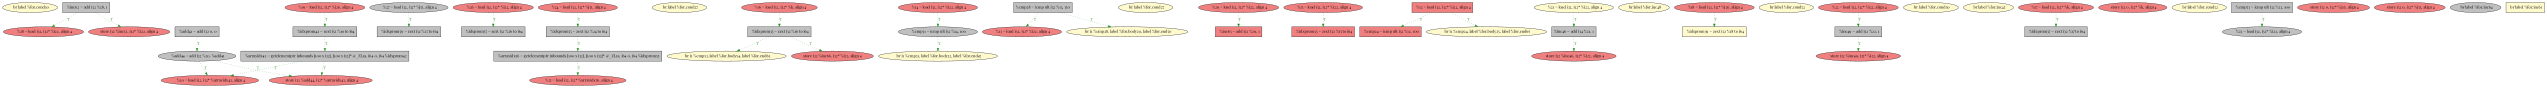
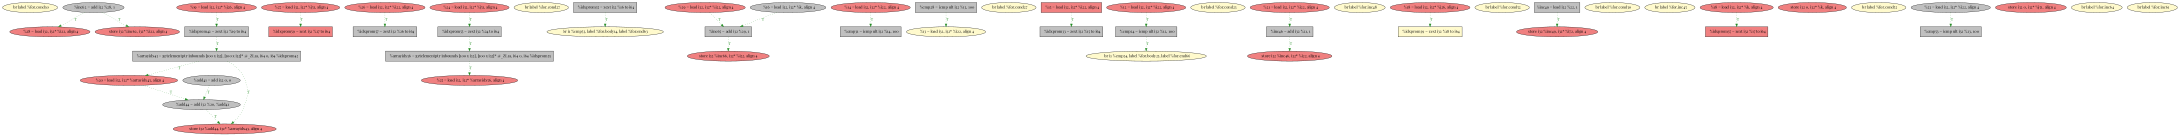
node "%inc62 = add i32 %28, 1": shape box -> ellipse
node "%27 = load i32, i32* %j51, align 4": fillcolor grey -> lightcoral
node "%16 = load i32, i32* %k, align 4": fillcolor lightcoral -> grey
node "%cmp28 = icmp ult i32 %13, 150": label "%cmp28 = icmp ult i32 %13, 150" -> "%cmp28 = icmp ult i32 %13, 100"
node "br label %for.cond23": added
node "%15 = load i32, i32* %i22, align 4": shape ellipse -> box
node "%12 = load i32, i32* %i22, align 4": shape box -> ellipse
node "%21 = load i32, i32* %i22, align 4": fillcolor lemonchiffon -> lightcoral
node "%22 = load i32, i32* %i22, align 4": removed
node "%17 = load i32, i32* %k, align 4": label "%17 = load i32, i32* %k, align 4" -> "%18 = load i32, i32* %k, align 4"
node "store i32 0, i32* %j26, align 4": removed
node "br label %for.inc64": fillcolor grey -> lemonchiffon
node "br label %for.inc61": shape box -> ellipse
edge "%16 = load i32, i32* %k, align 4" -> "%idxprom35 = zext i32 %16 to i64": now "%16 = load i32, i32* %k, align 4" -> "%inc65 = add i32 %29, 1"
edge "%cmp53 = icmp ult i32 %23, 100" -> "%23 = load i32, i32* %i22, align 4": reversed
edge "%12 = load i32, i32* %i22, align 4" -> "br i1 %cmp24, label %for.body25, label %for.end66": now "%cmp24 = icmp ult i32 %12, 100" -> "br i1 %cmp24, label %for.body25, label %for.end66"
node "store i32 %inc52, i32* %i22, align 4": label "store i32 %inc52, i32* %i22, align 4" -> "store i32 %inc62, i32* %i22, align 4"
node "%add41 = add i32 0, 0": shape box -> ellipse
node "%idxprom59 = zext i32 %27 to i64": fillcolor grey -> lightcoral
node "%cmp31 = icmp ult i32 %14, 100": shape ellipse -> box
node "%13 = load i32, i32* %i22, align 4": fillcolor lightcoral -> lemonchiffon
node "br i1 %cmp28, label %for.body29, label %for.end50": removed
node "%inc65 = add i32 %29, 1": fillcolor lightcoral -> grey
node "%idxprom33 = zext i32 %15 to i64": fillcolor lightcoral -> grey
node "%cmp24 = icmp ult i32 %12, 100": fillcolor lightcoral -> grey
node "%inc46 = add i34 %21, 1": label "%inc46 = add i34 %21, 1" -> "%inc46 = add i32 %21, 1"
node "%inc49 = add i32 %22, 1": label "%inc49 = add i32 %22, 1" -> "%inc49 = load i32 %22, 1"
node "%idxprom37 = zext i32 %17 to i64": fillcolor grey -> lightcoral
edge "%idxprom35 = zext i32 %16 to i64" -> "store i32 %inc66, i32* %i22, align 4": now "%inc65 = add i32 %29, 1" -> "store i32 %inc66, i32* %i22, align 4"
node "br i1 %cmp53, label %for.body54, label %for.end63": label "br i1 %cmp53, label %for.body54, label %for.end63" -> "br i1 %cmp53, label %for.body14, label %for.end63"
node "br i1 %cmp31, label %for.body32, label %for.end47": removed
node "store i32 %inc49, i32* %i22, align 4": label "store i32 %inc49, i32* %i22, align 4" -> "store i32 %inc49, i32* %i72, align 4"
edge "%add44 = add i32 %20, %add41" -> "%20 = load i32, i32* %arrayidx43, align 4": reversed
